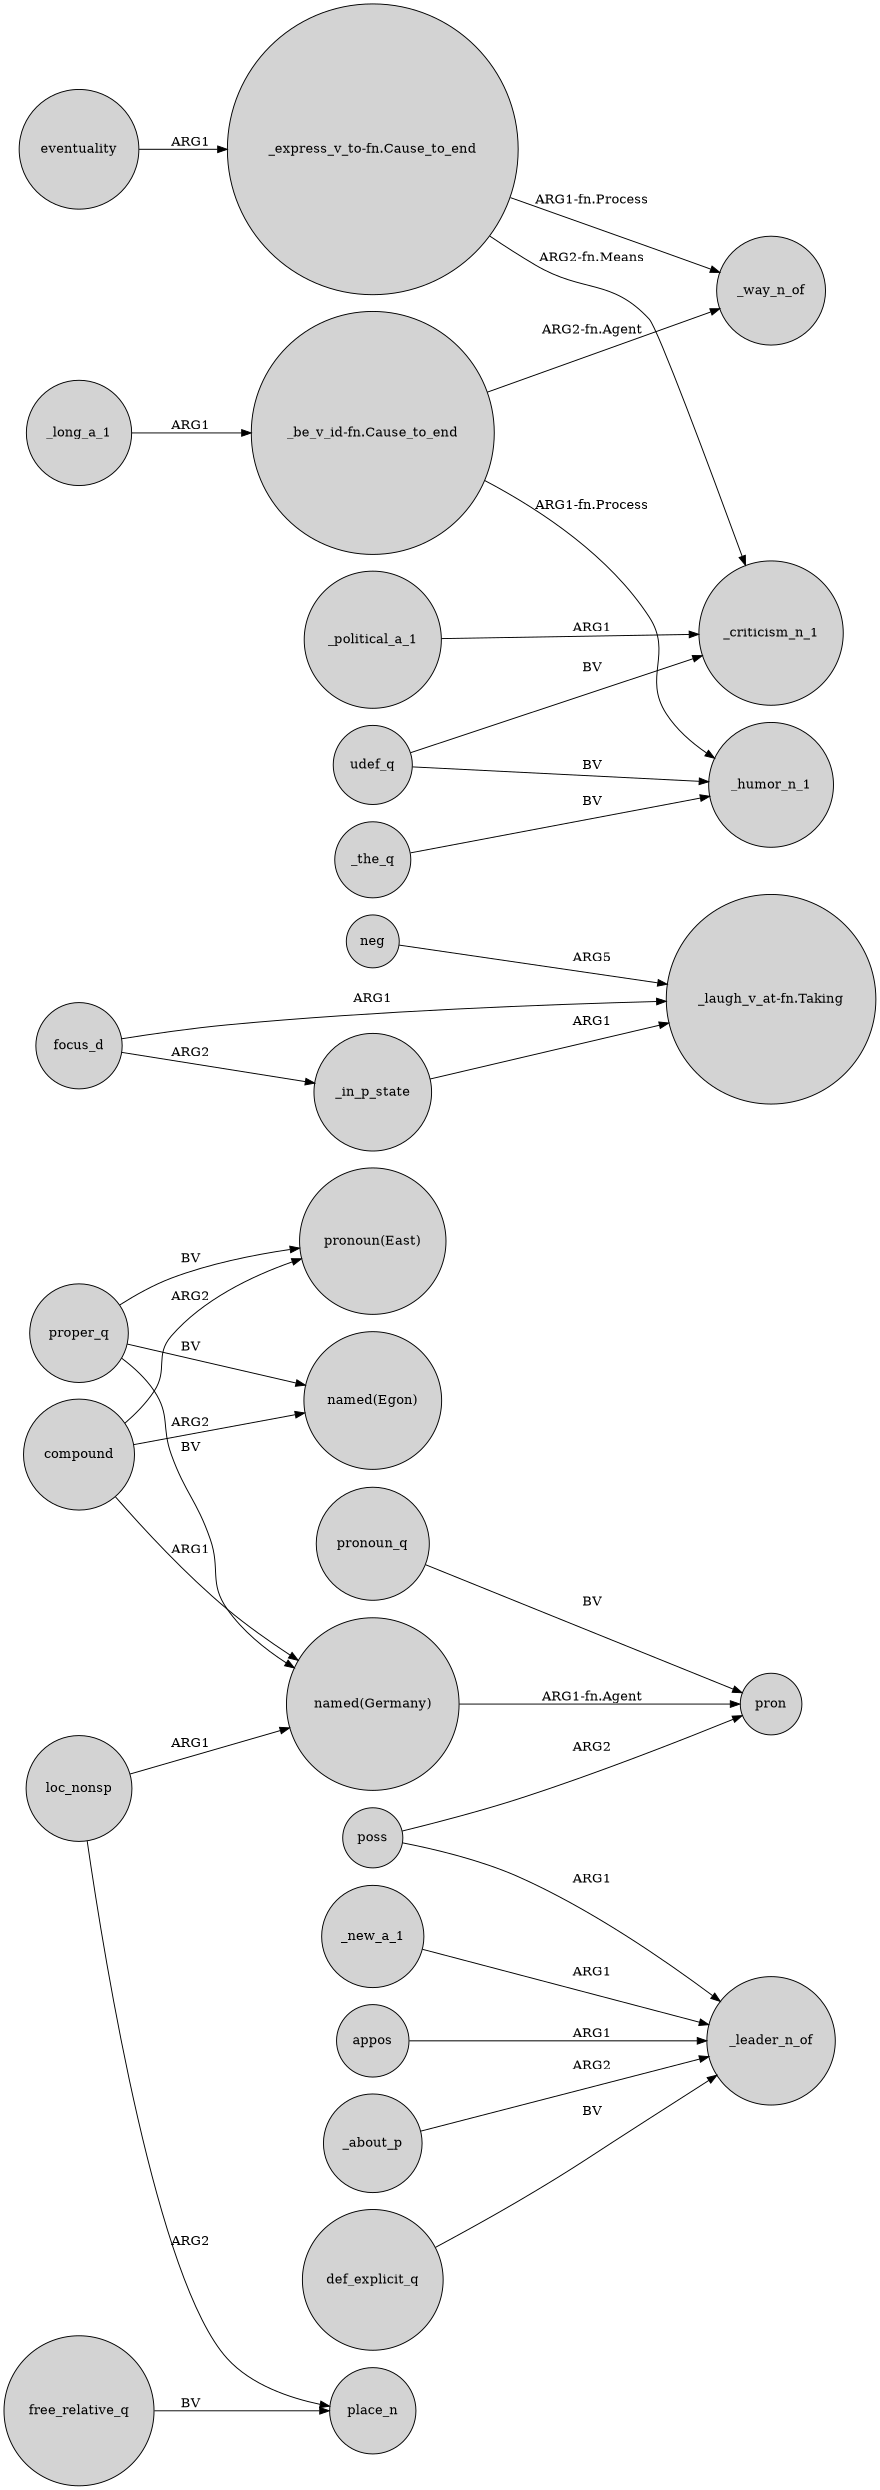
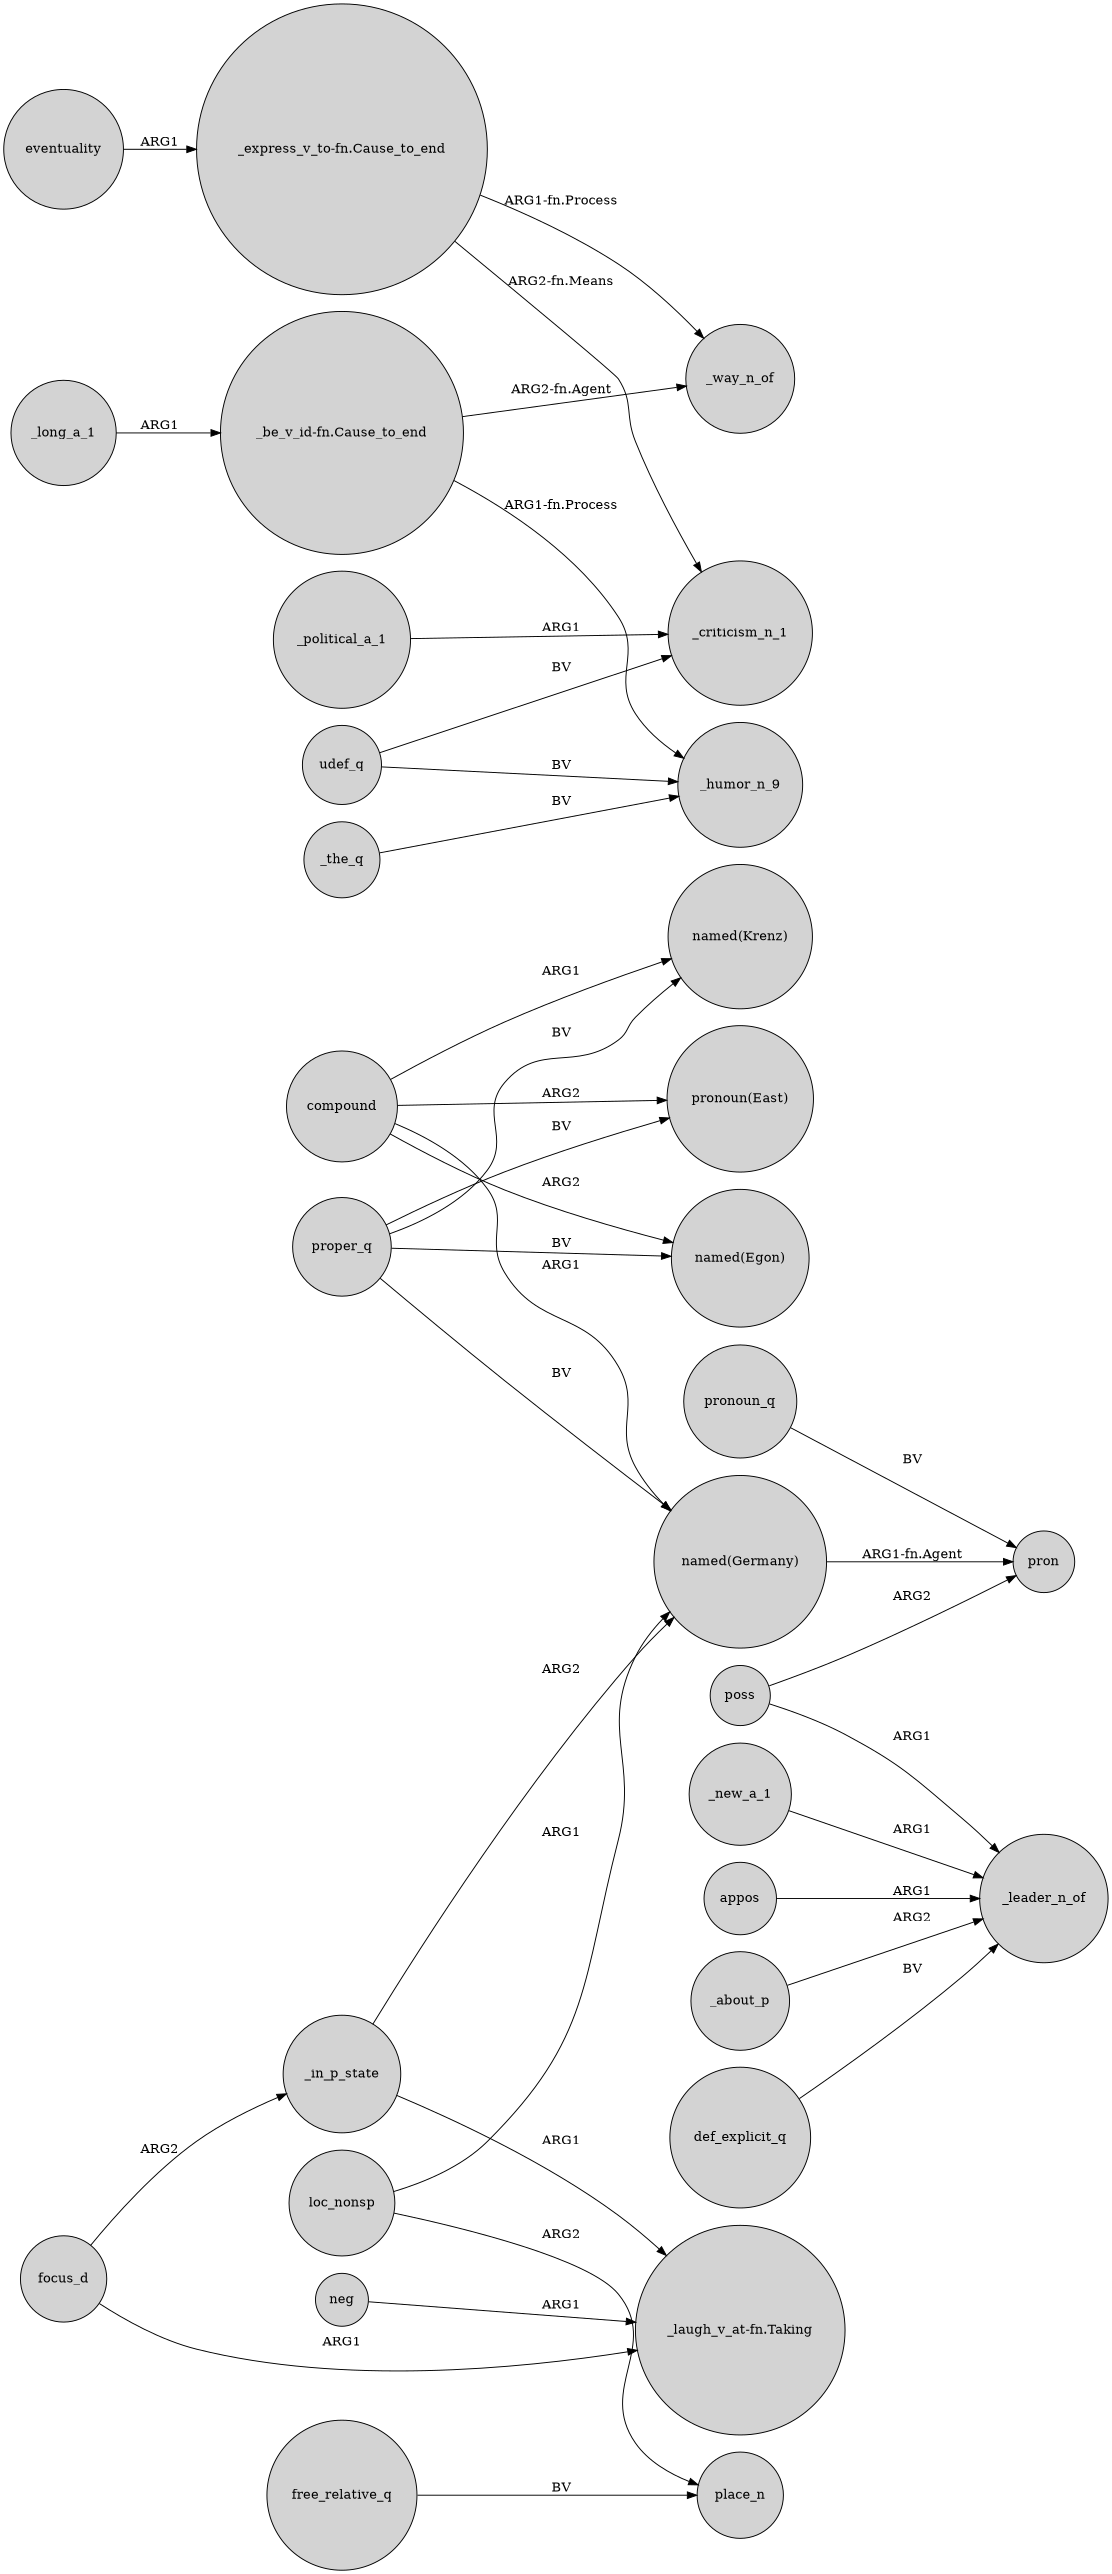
node "_humor_n_1": label "_humor_n_1" -> "_humor_n_9"
node "named(Krenz)": added
edge "neg" -> "_laugh_v_at-fn.Taking": label "ARG5" -> "ARG1"
edge "_in_p_state" -> "named(Germany)": added, label "ARG2"
